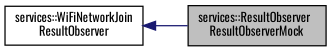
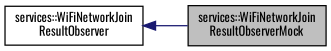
node "services::ResultObserver ResultObserverMock": label "services::ResultObserver ResultObserverMock" -> "services::WiFiNetworkJoin ResultObserverMock"
